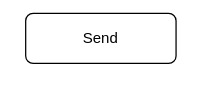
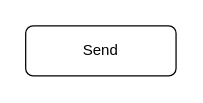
node "Send": moved (101, 38) -> (101, 51)
